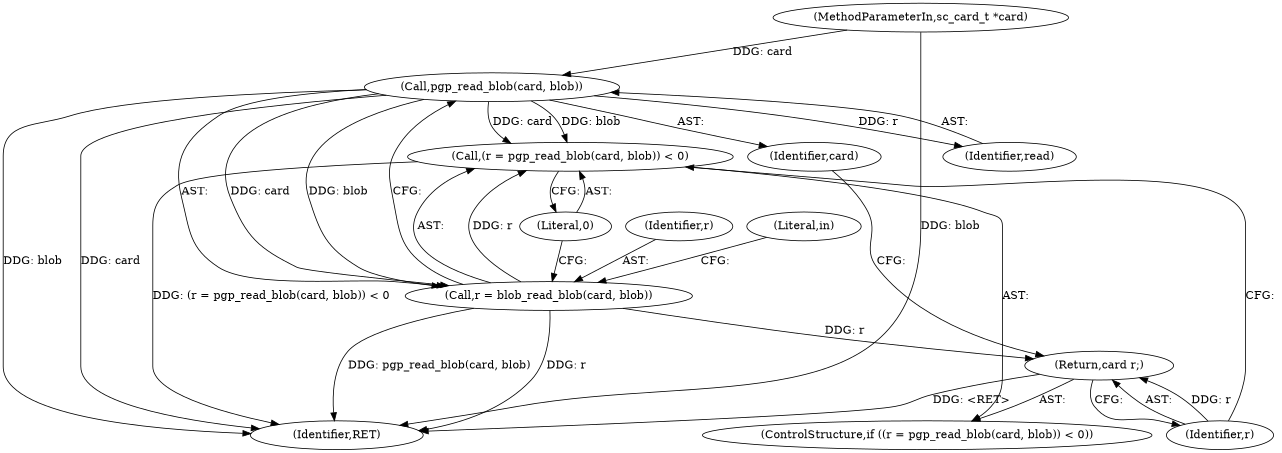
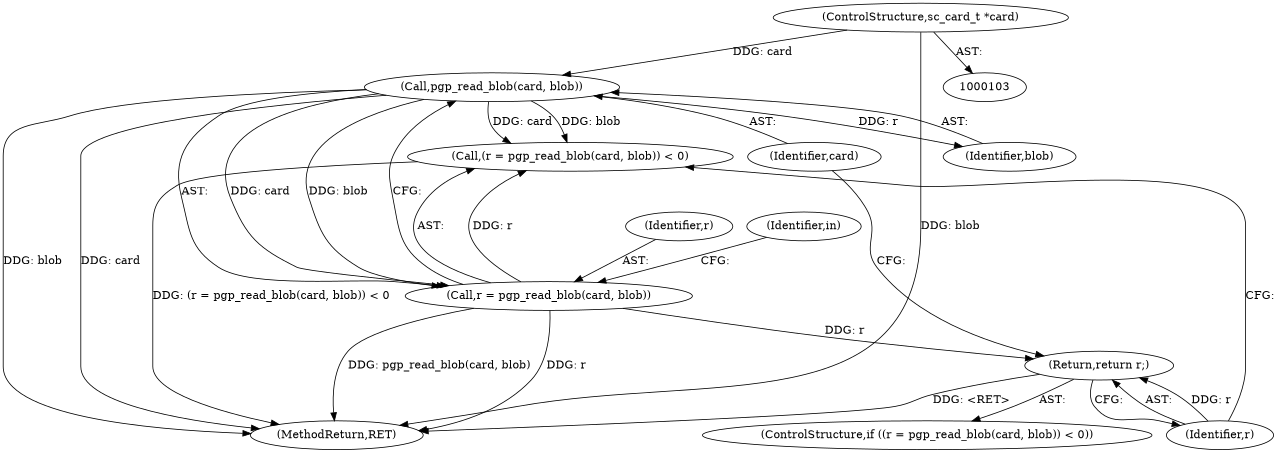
node "(MethodParameterIn,sc_card_t *card)": label "(MethodParameterIn,sc_card_t *card)" -> "(ControlStructure,sc_card_t *card)"
node "1000103": added
edge "(Call,pgp_read_blob(card, blob))" -> "(Identifier,card)": reversed
node "(Identifier,read)": label "(Identifier,read)" -> "(Identifier,blob)"
edge "(Call,(r = pgp_read_blob(card, blob)) < 0)" -> "(ControlStructure,if ((r = pgp_read_blob(card, blob)) < 0))": removed, label "AST:"
node "(Literal,0)": removed
node "(Literal,in)": label "(Literal,in)" -> "(Identifier,in)"
node "(Call,r = blob_read_blob(card, blob))": label "(Call,r = blob_read_blob(card, blob))" -> "(Call,r = pgp_read_blob(card, blob))"
node "(Return,card r;)": label "(Return,card r;)" -> "(Return,return r;)"
node "(Identifier,RET)": label "(Identifier,RET)" -> "(MethodReturn,RET)"
